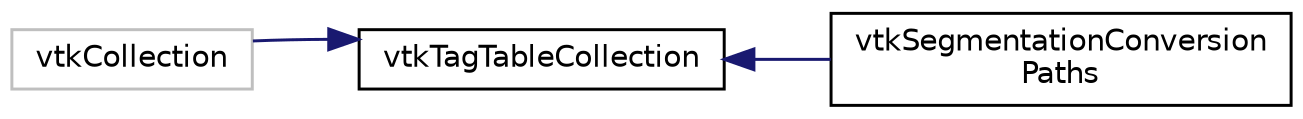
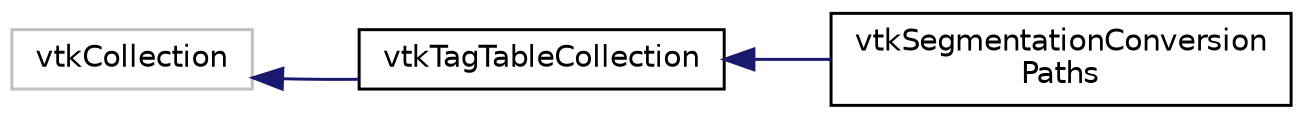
edge "vtkCollection" -> "vtkTagTableCollection": reversed
